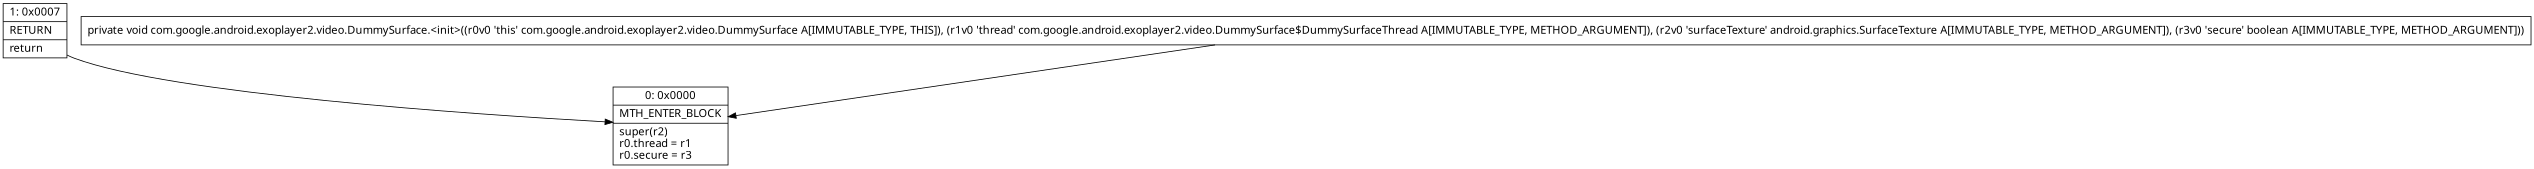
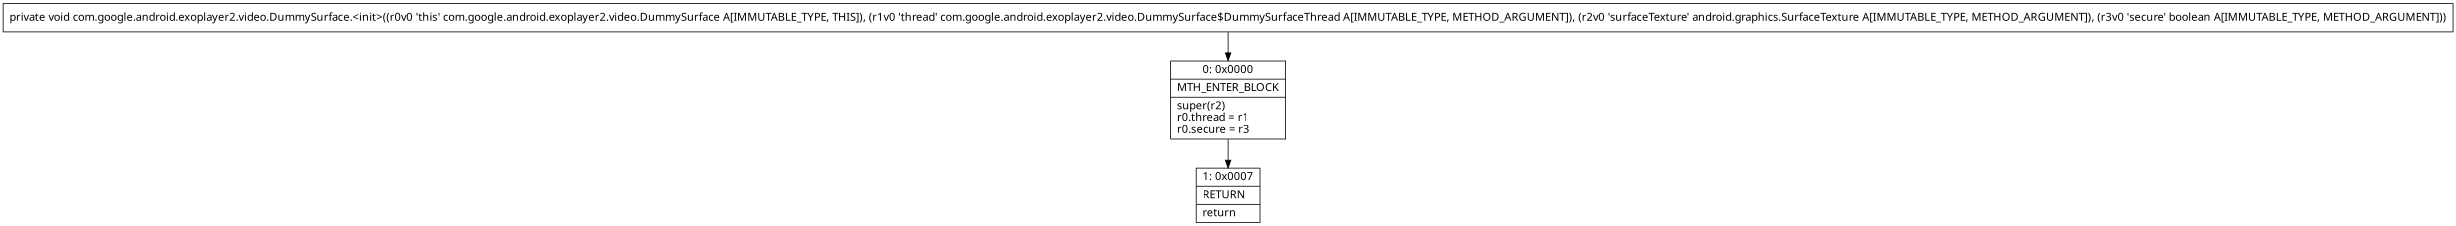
edge "1: 0x0007" -> "0: 0x0000": reversed
